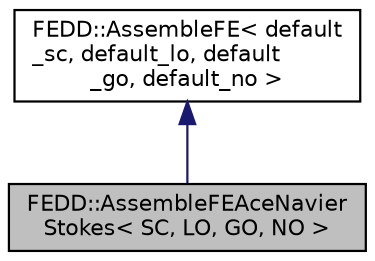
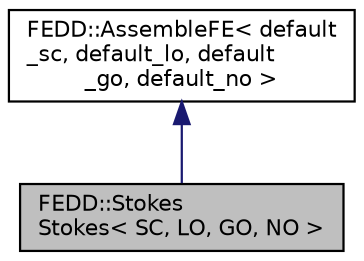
node "FEDD::AssembleFEAceNavier Stokes< SC, LO, GO, NO >": label "FEDD::AssembleFEAceNavier Stokes< SC, LO, GO, NO >" -> "FEDD::Stokes Stokes< SC, LO, GO, NO >"
